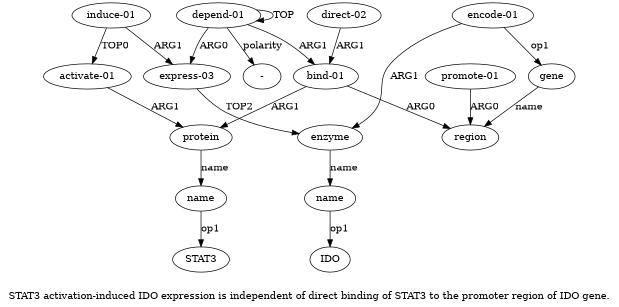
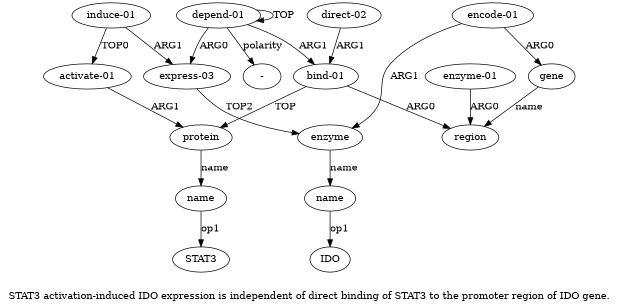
edge "encode-01" -> "gene": label "op1" -> "ARG0"
node "promote-01": label "promote-01" -> "enzyme-01"
edge "bind-01" -> "protein": label "ARG1" -> "TOP"
